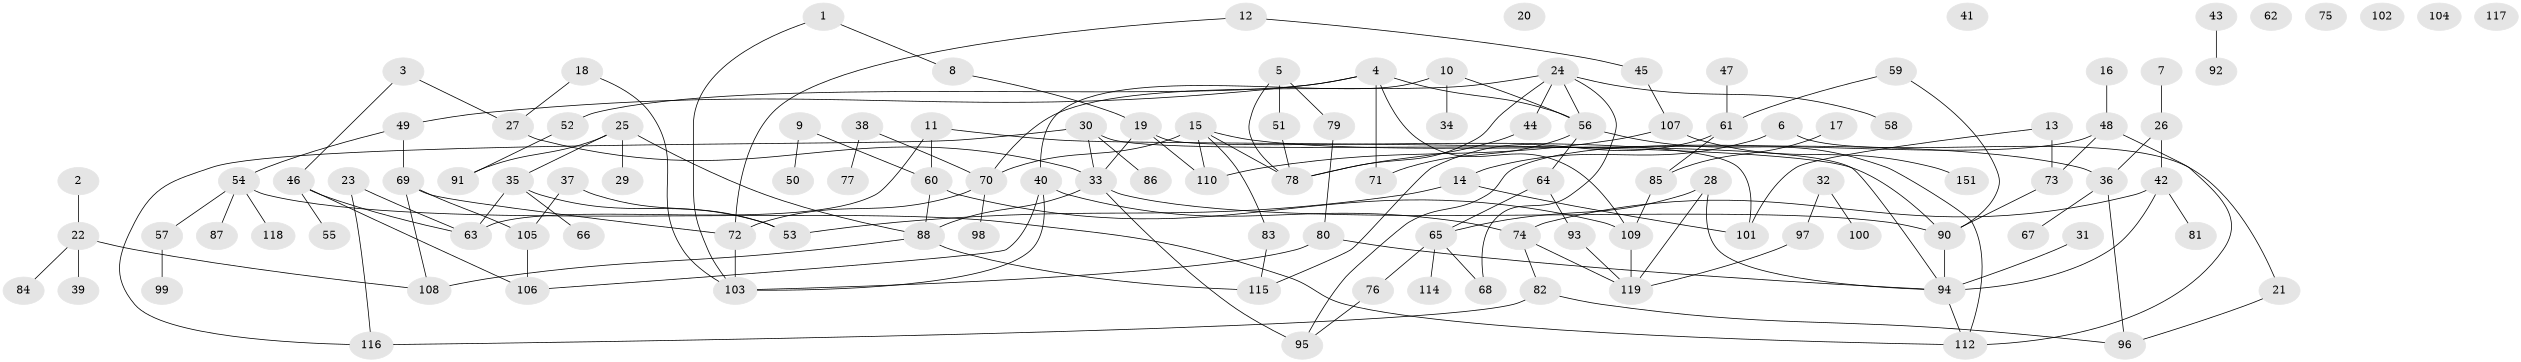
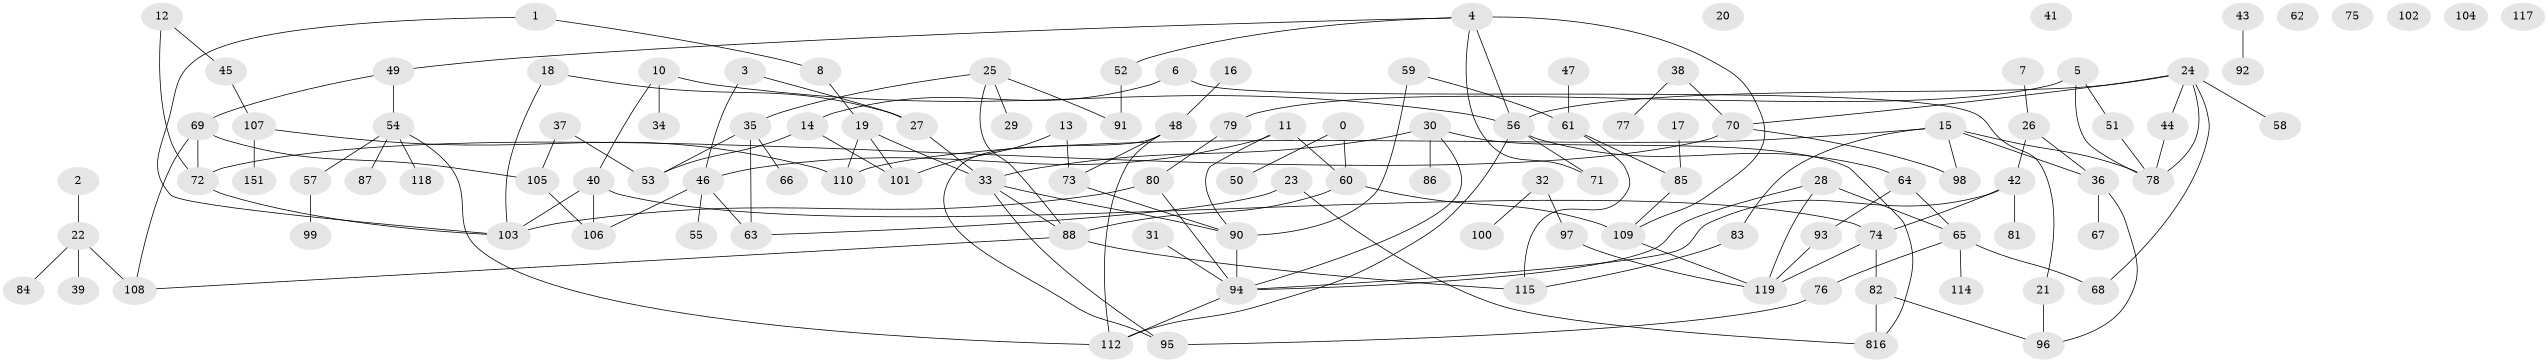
node "9": label "9" -> "0"
edge "15" -- "70": now "15" -- "98"
edge "11" -- "63": now "11" -- "46"
node "116": label "116" -> "816"
